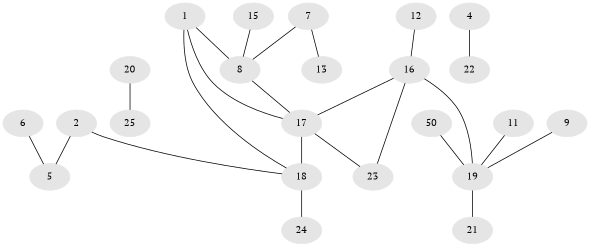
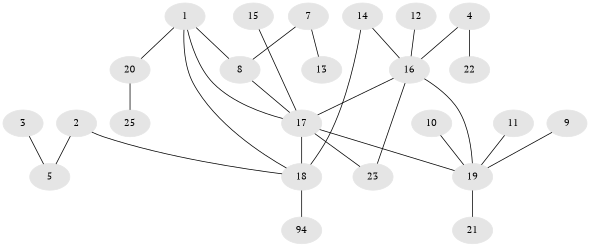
node "14": added
edge "1" -- "20": added
edge "15" -- "8": now "15" -- "17"
edge "4" -- "16": added
node "6": label "6" -> "3"
node "50": label "50" -> "10"
edge "17" -- "19": added
node "24": label "24" -> "94"
